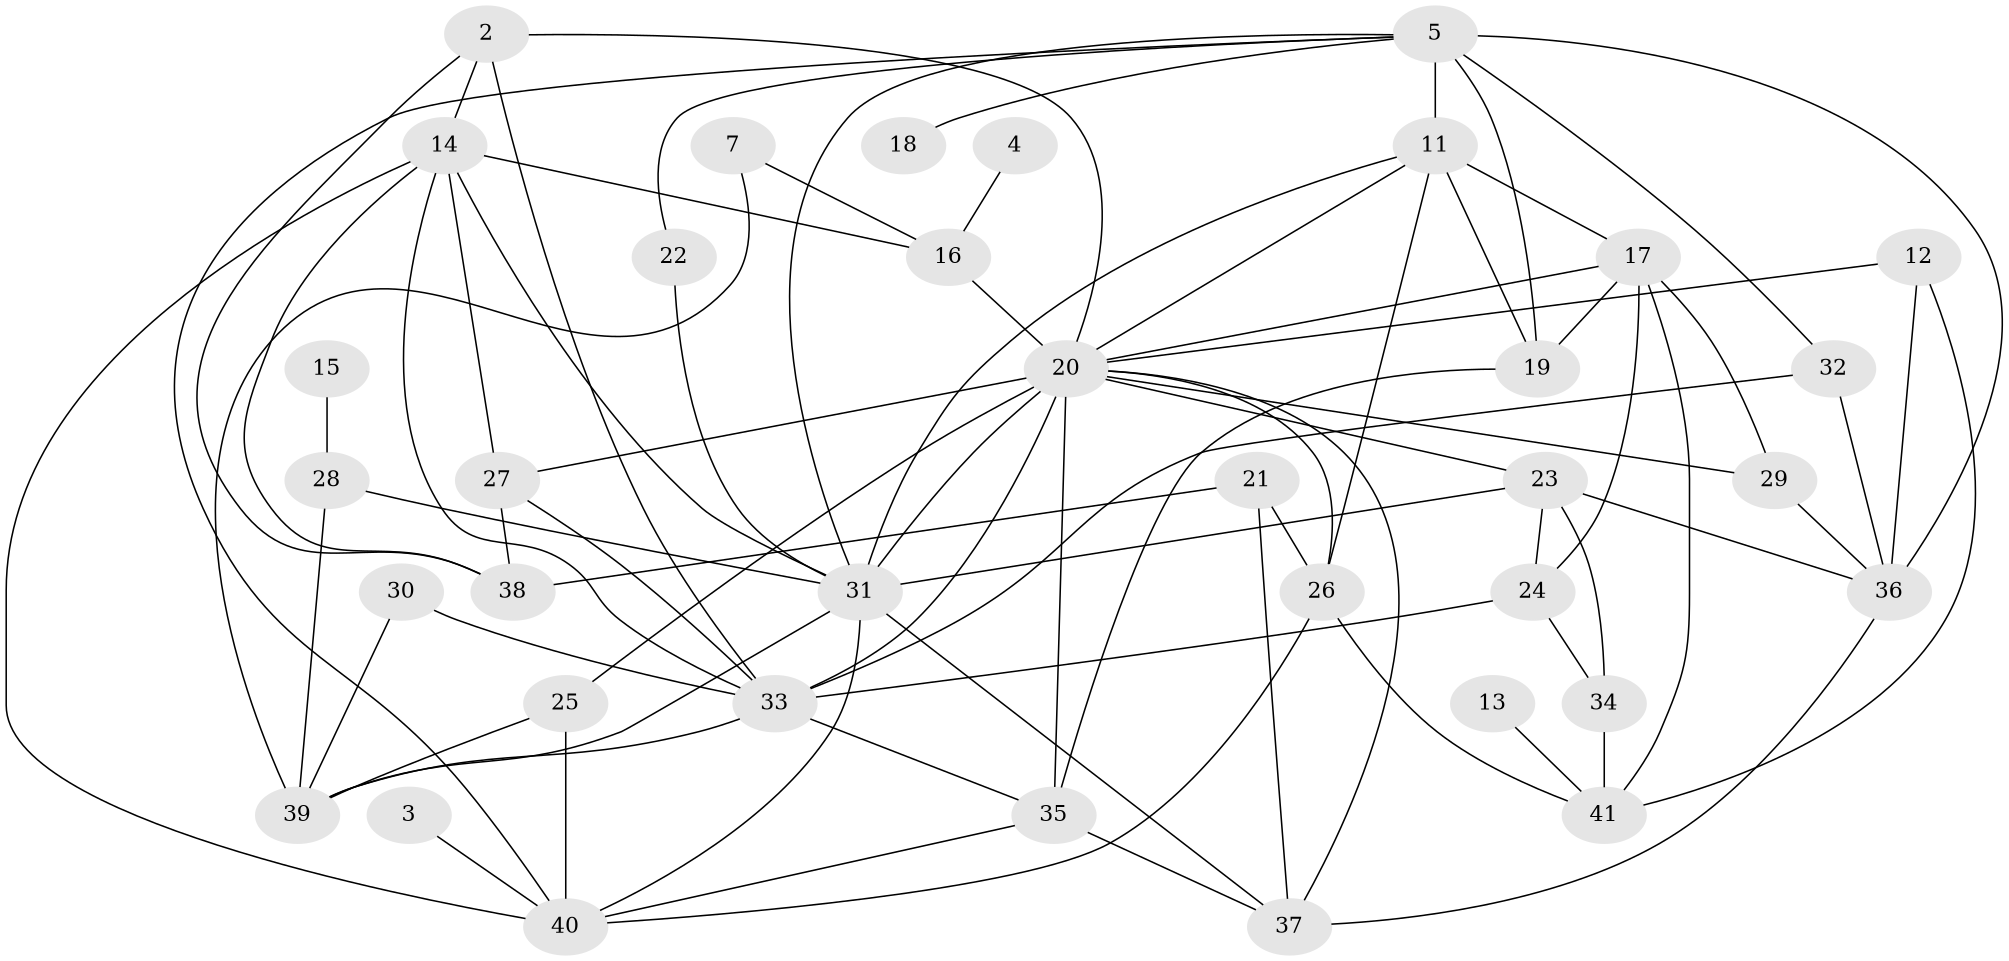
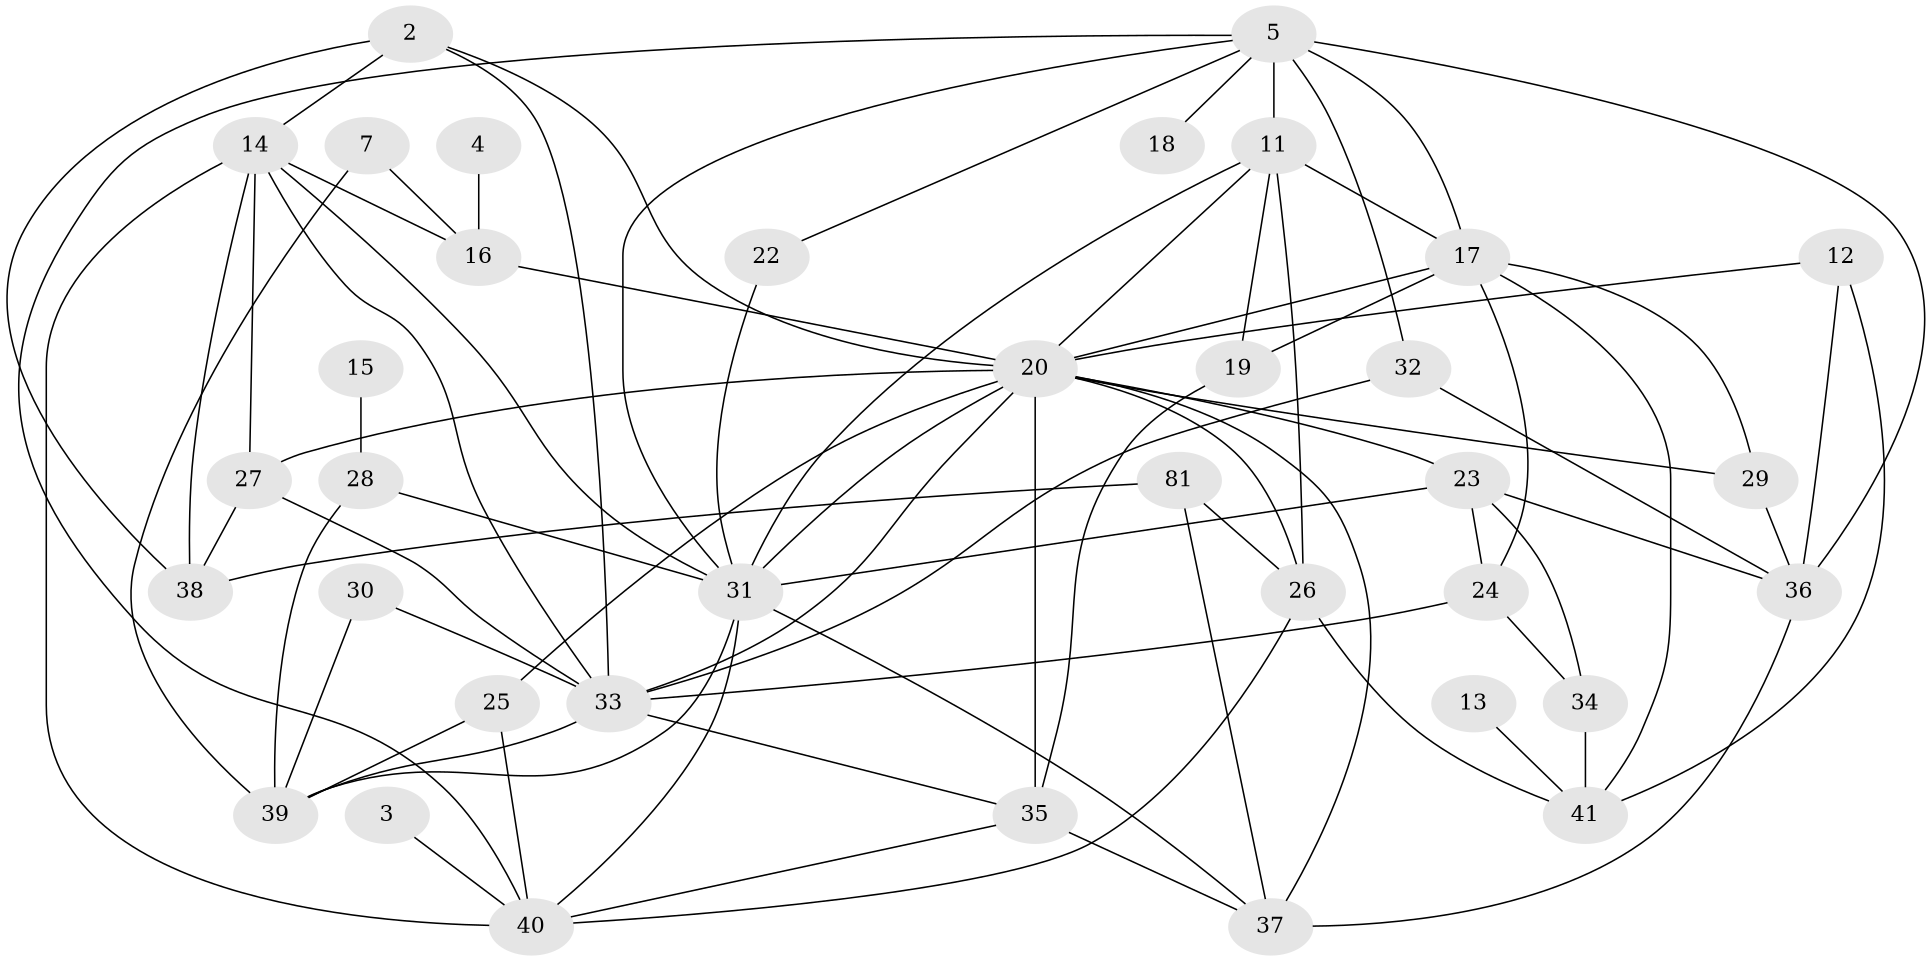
edge "5" -- "19": now "5" -- "17"
node "21": label "21" -> "81"
